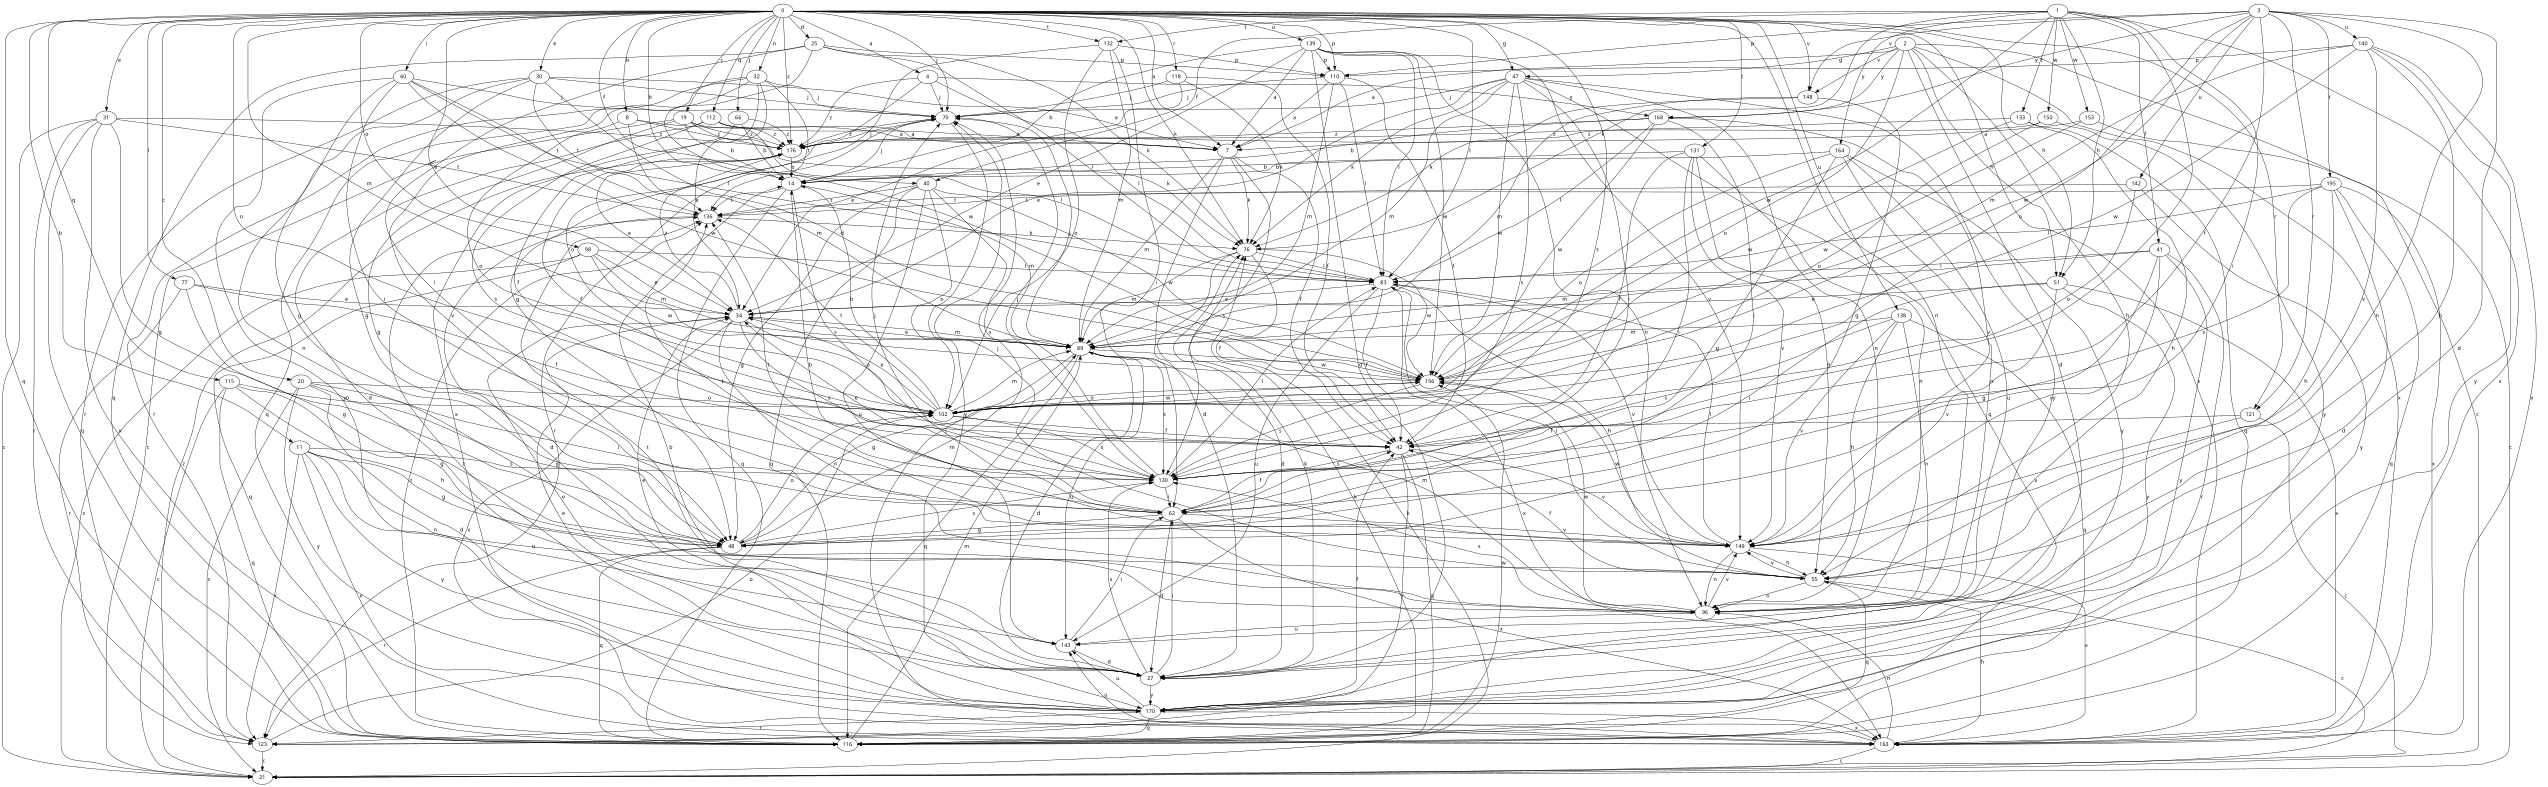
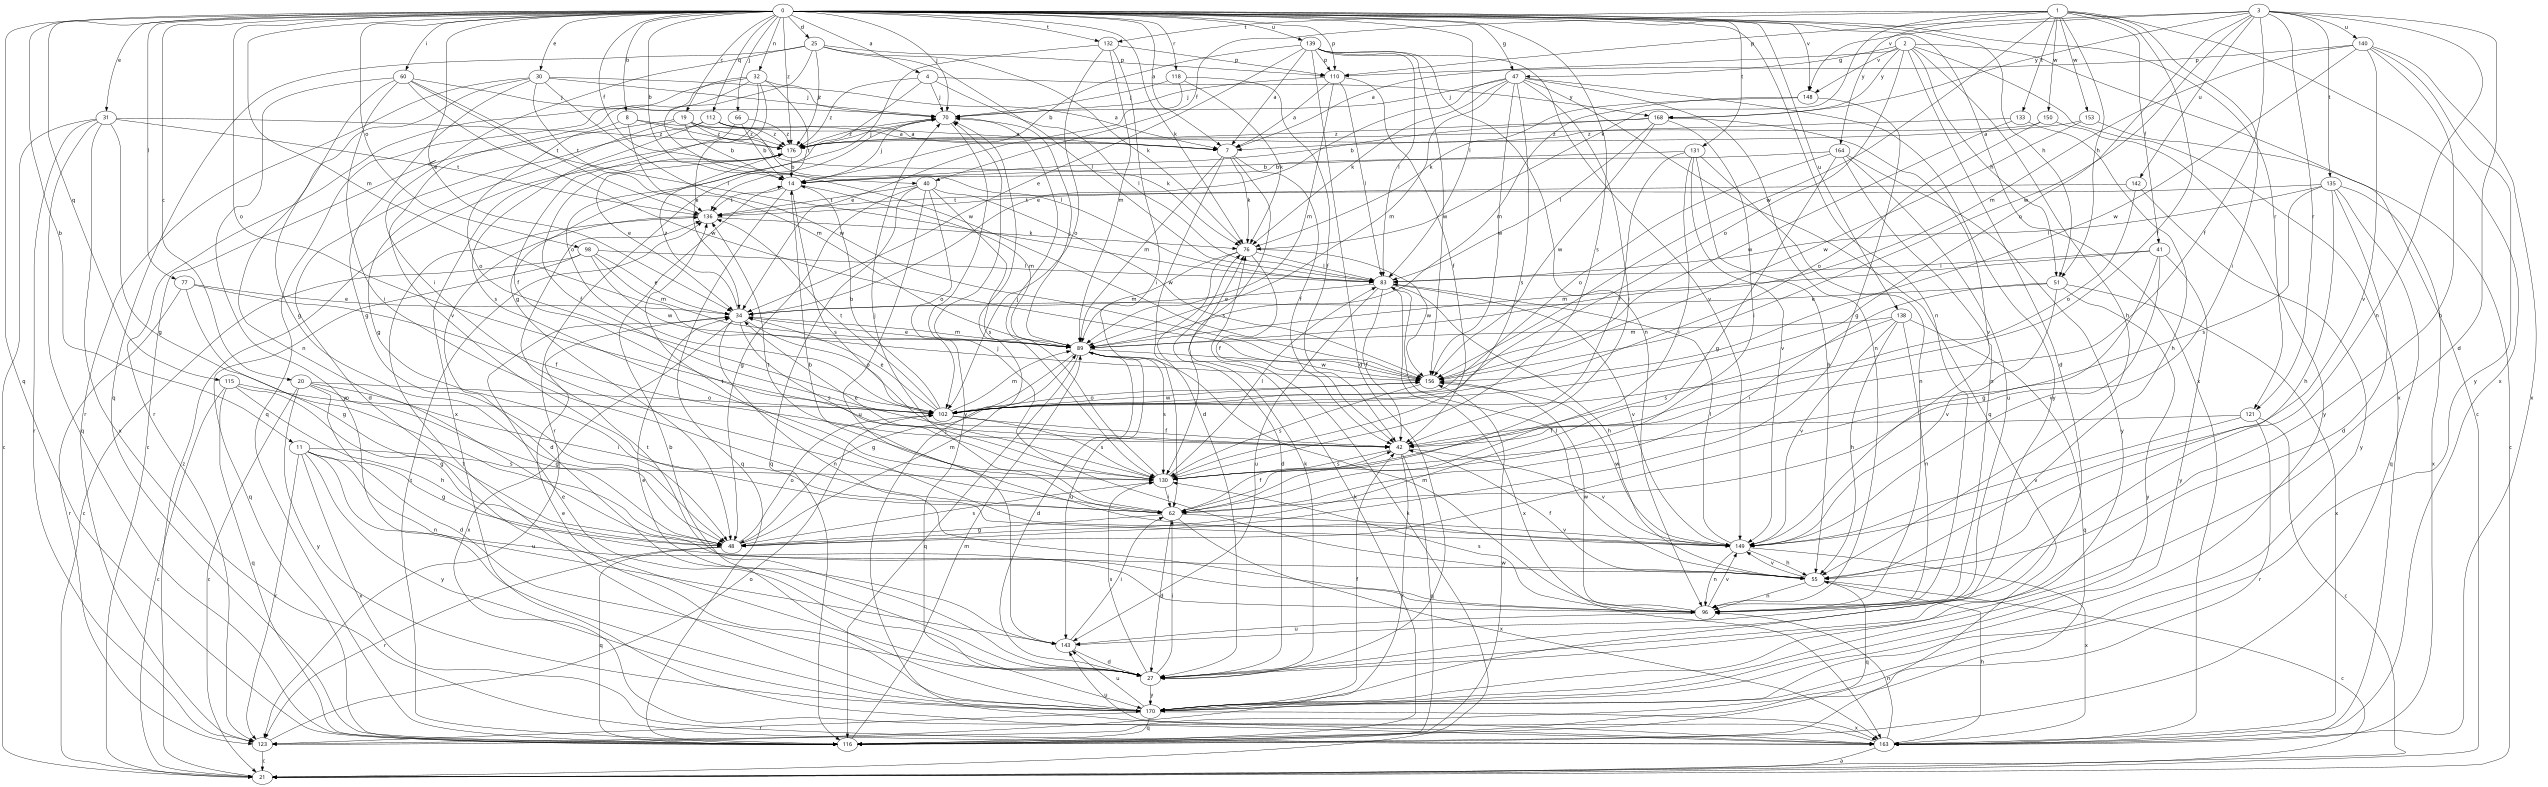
edge "25" -> "176": added, label "z"
node "195": label "195" -> "135"
edge "30" -> "156": label "d" -> "w"
edge "41" -> "123": now "121" -> "123"
edge "133" -> "116": removed, label "q"
edge "163" -> "21": label "c" -> "a"
